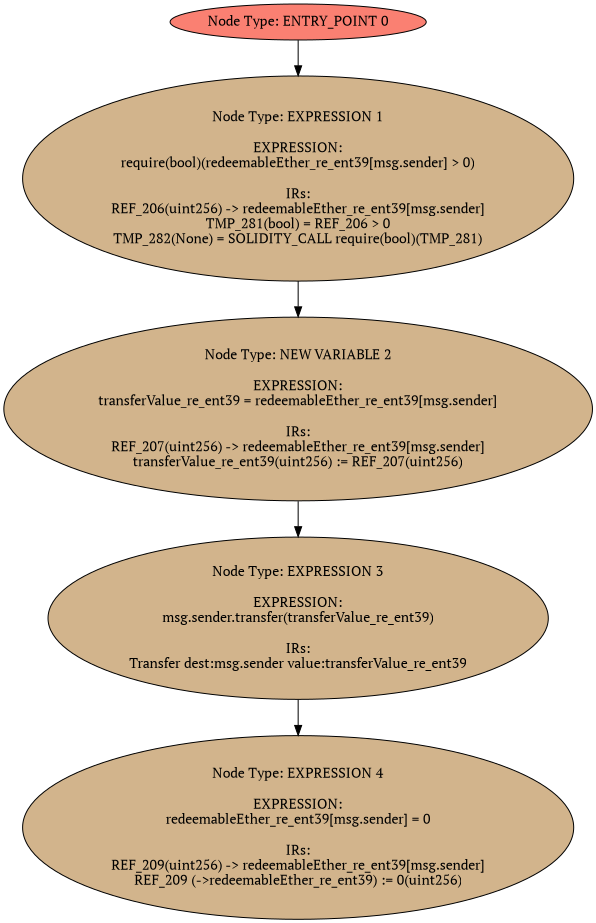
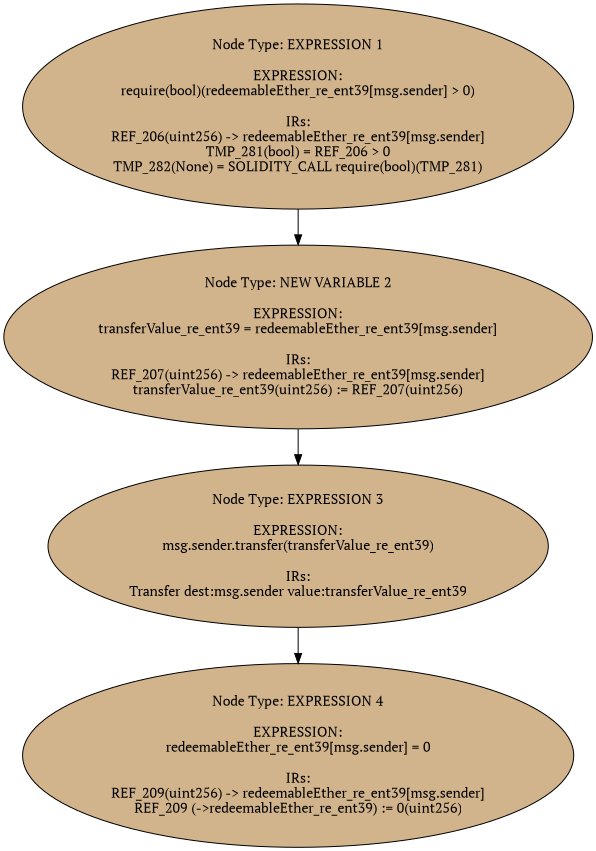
node "Node Type: ENTRY_POINT 0": removed
